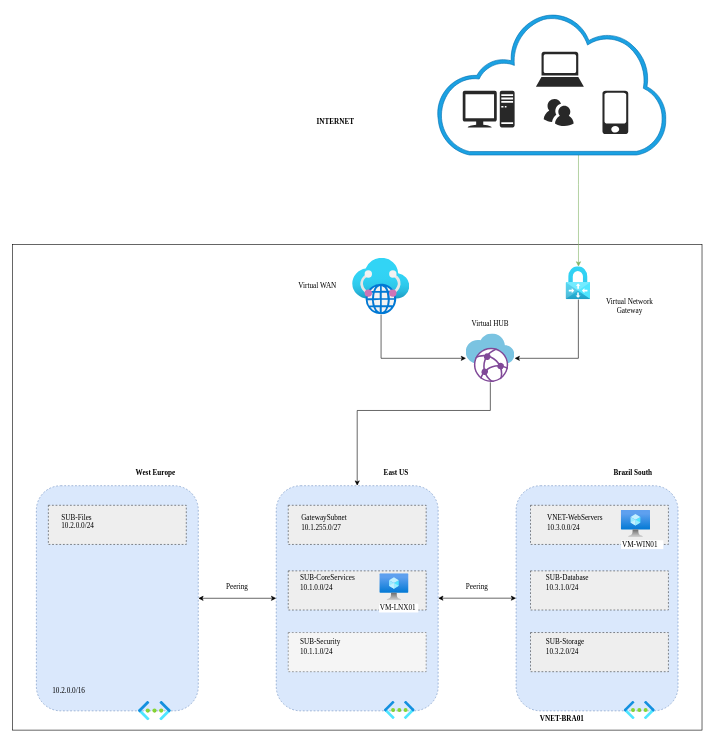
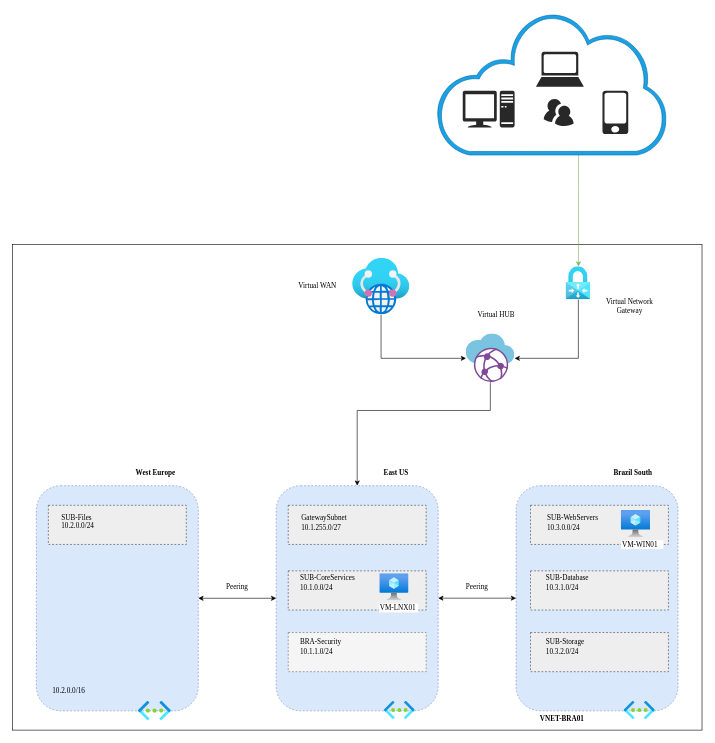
node "INTERNET": removed
node "Virtual HUB": moved (491, 324) -> (497, 315)
node "VNET-WebServers": label "VNET-WebServers" -> "SUB-WebServers"
node "SUB-Security": label "SUB-Security" -> "BRA-Security"
